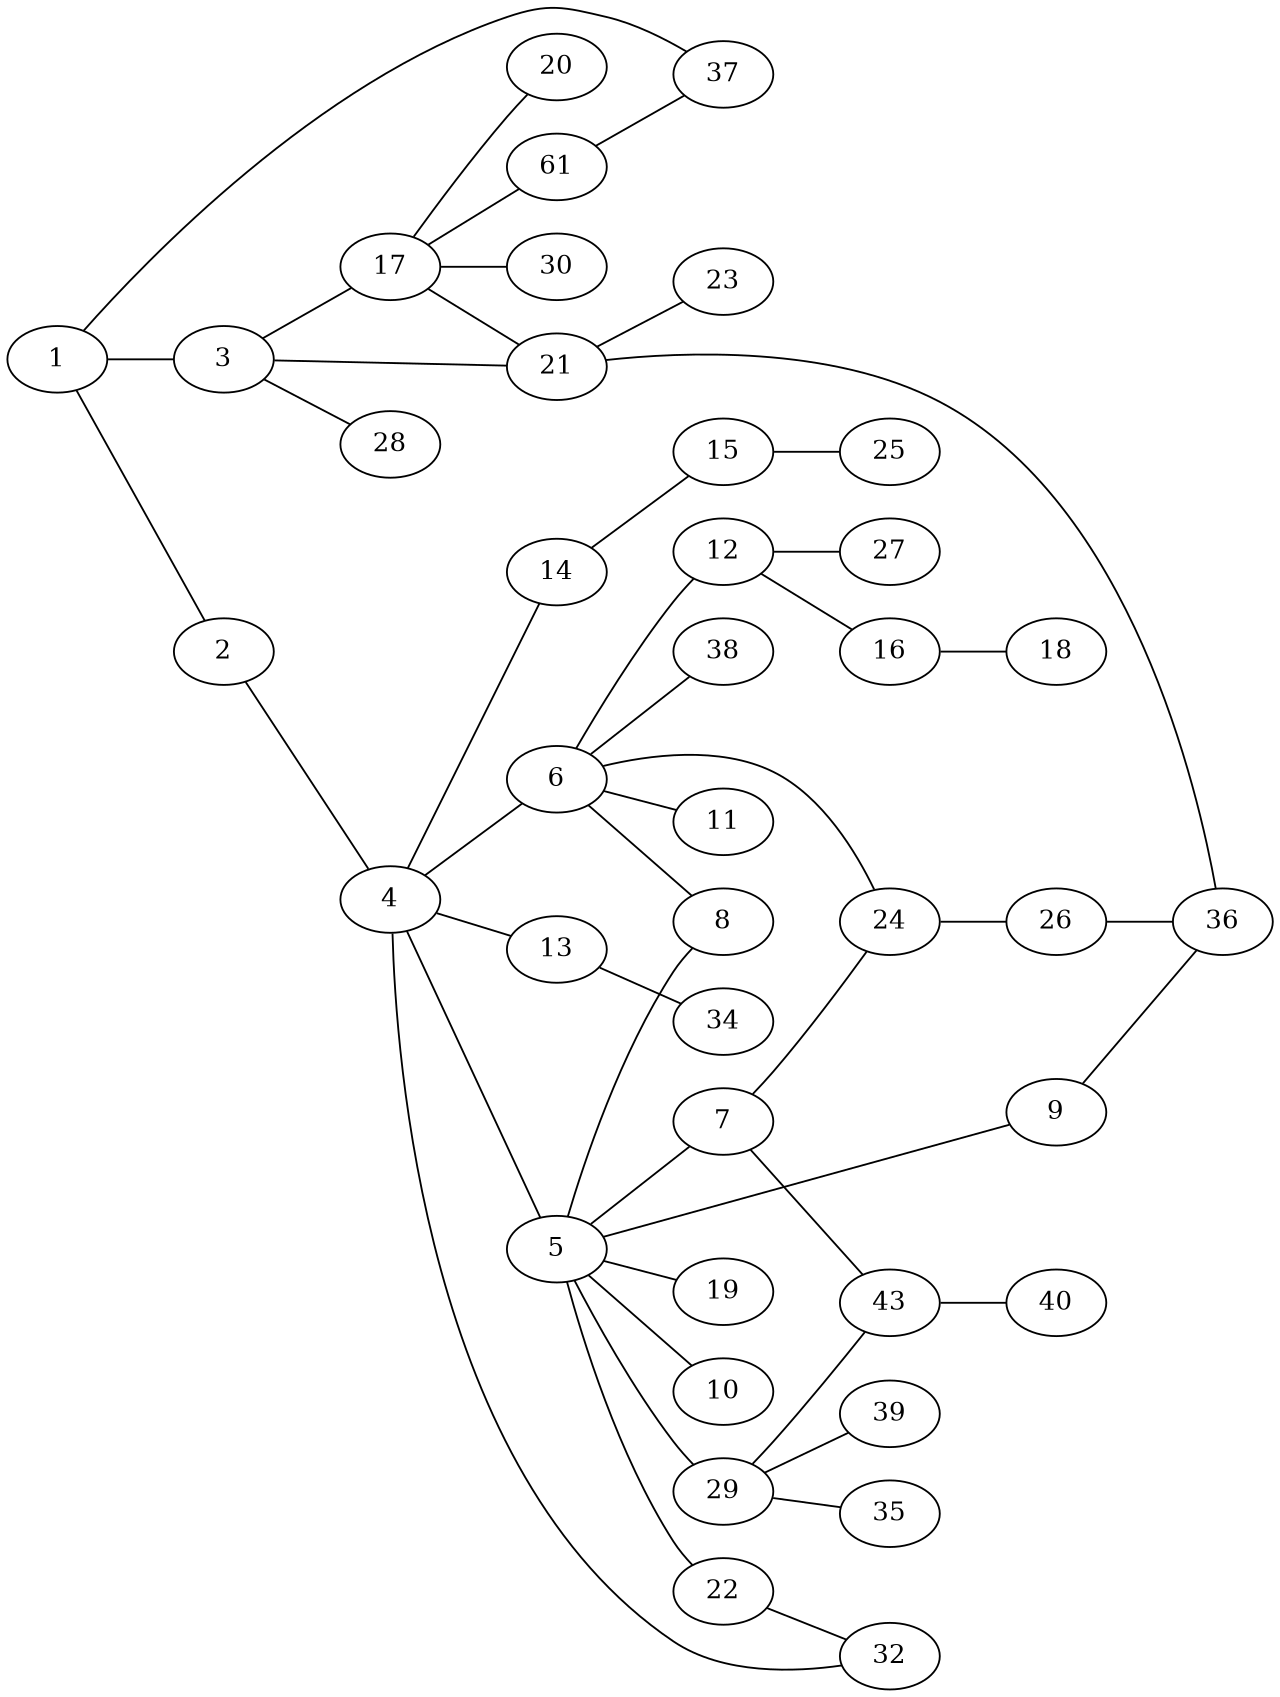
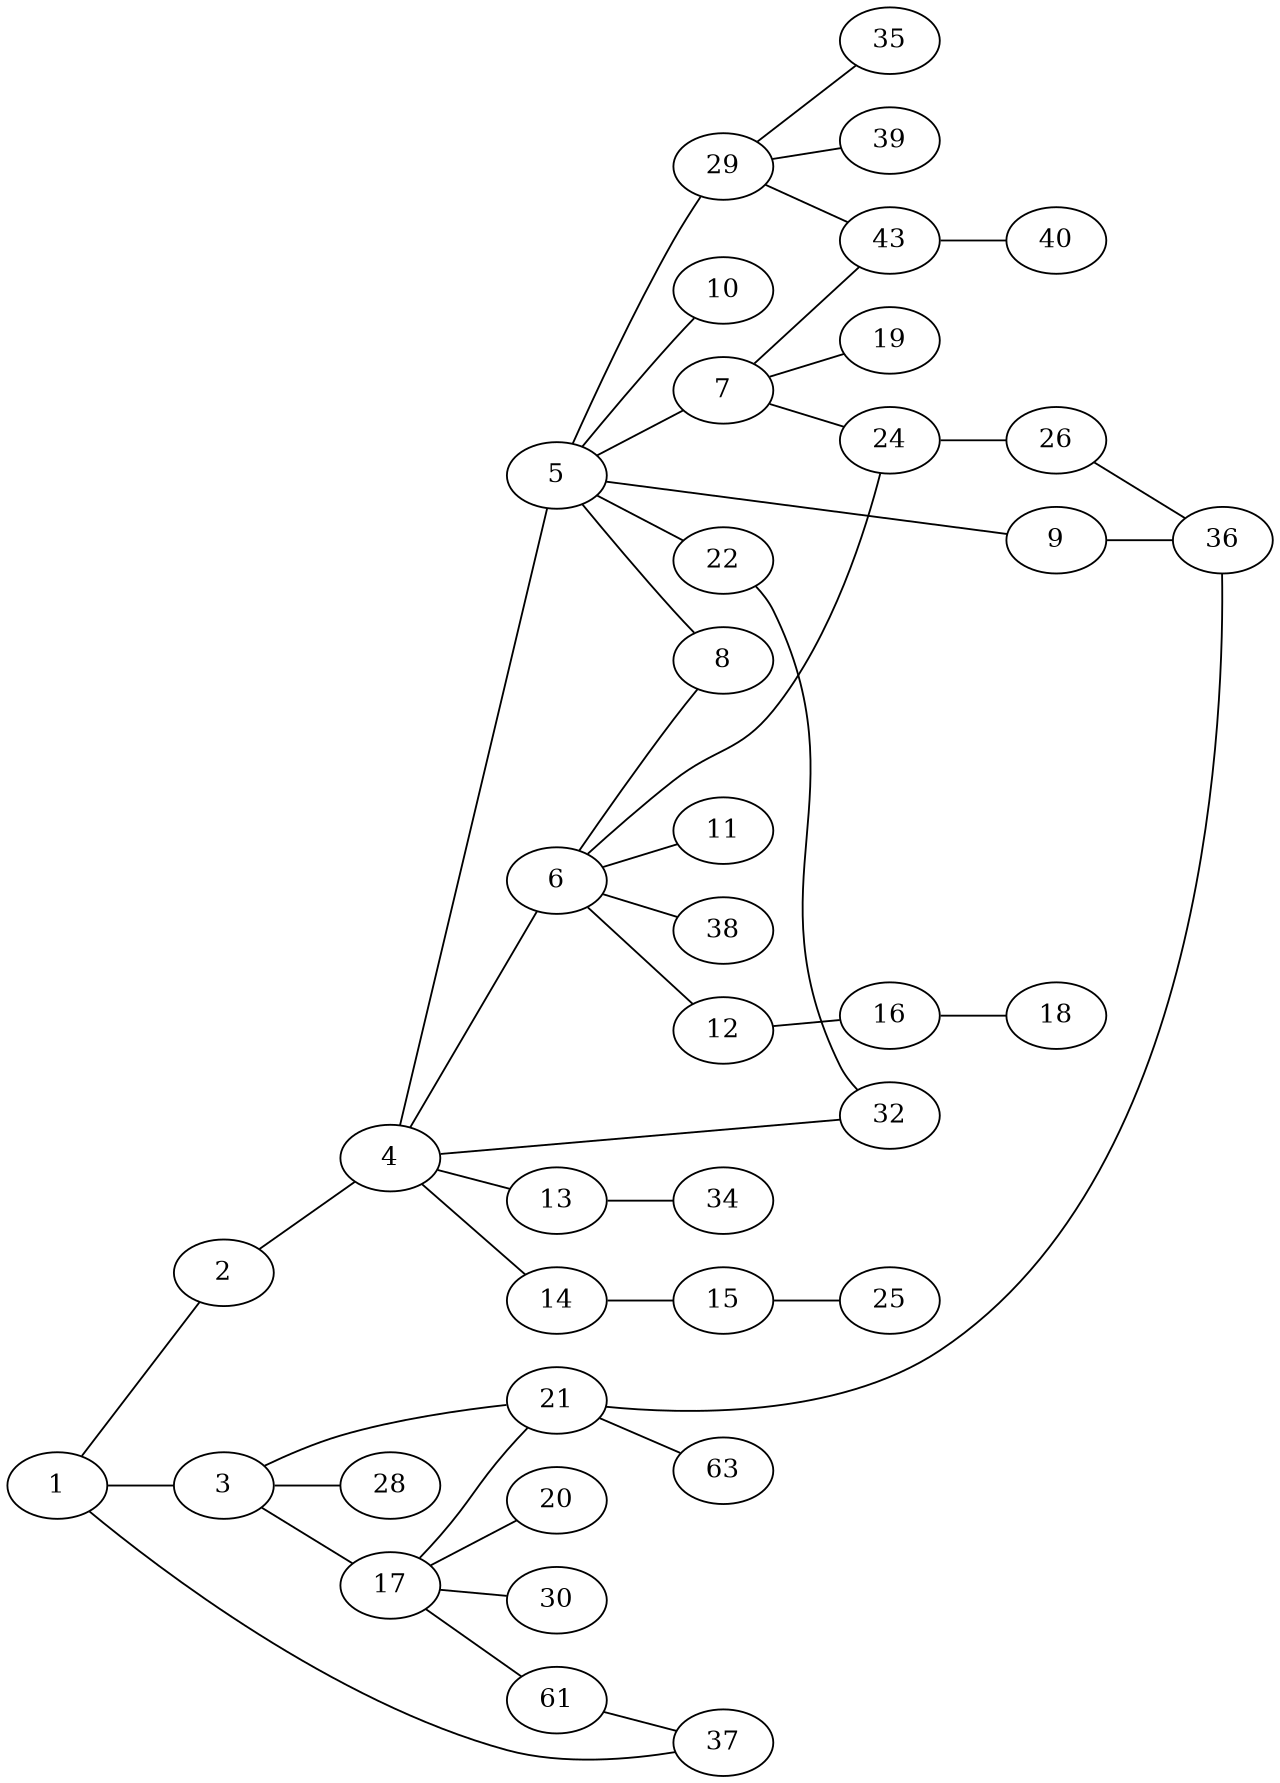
node "23": label "23" -> "63"
node "27": removed
edge "5" -- "19": now "7" -- "19"
